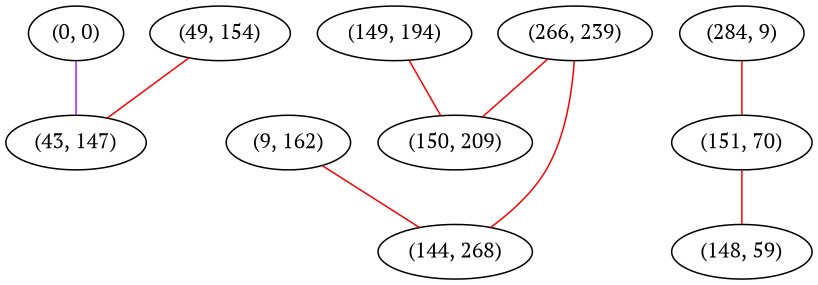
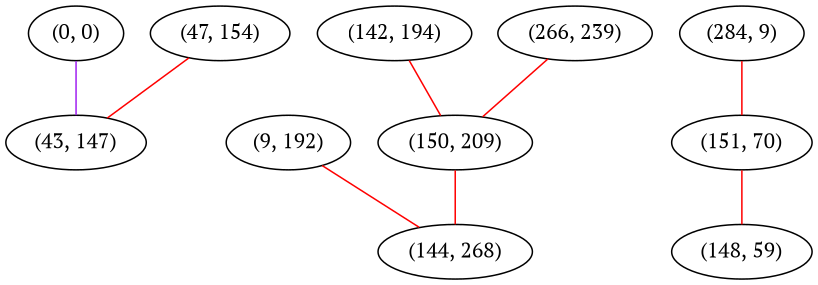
node "(49, 154)": label "(49, 154)" -> "(47, 154)"
node "(149, 194)": label "(149, 194)" -> "(142, 194)"
node "(9, 162)": label "(9, 162)" -> "(9, 192)"
edge "(266, 239)" -- "(144, 268)": now "(150, 209)" -- "(144, 268)"
